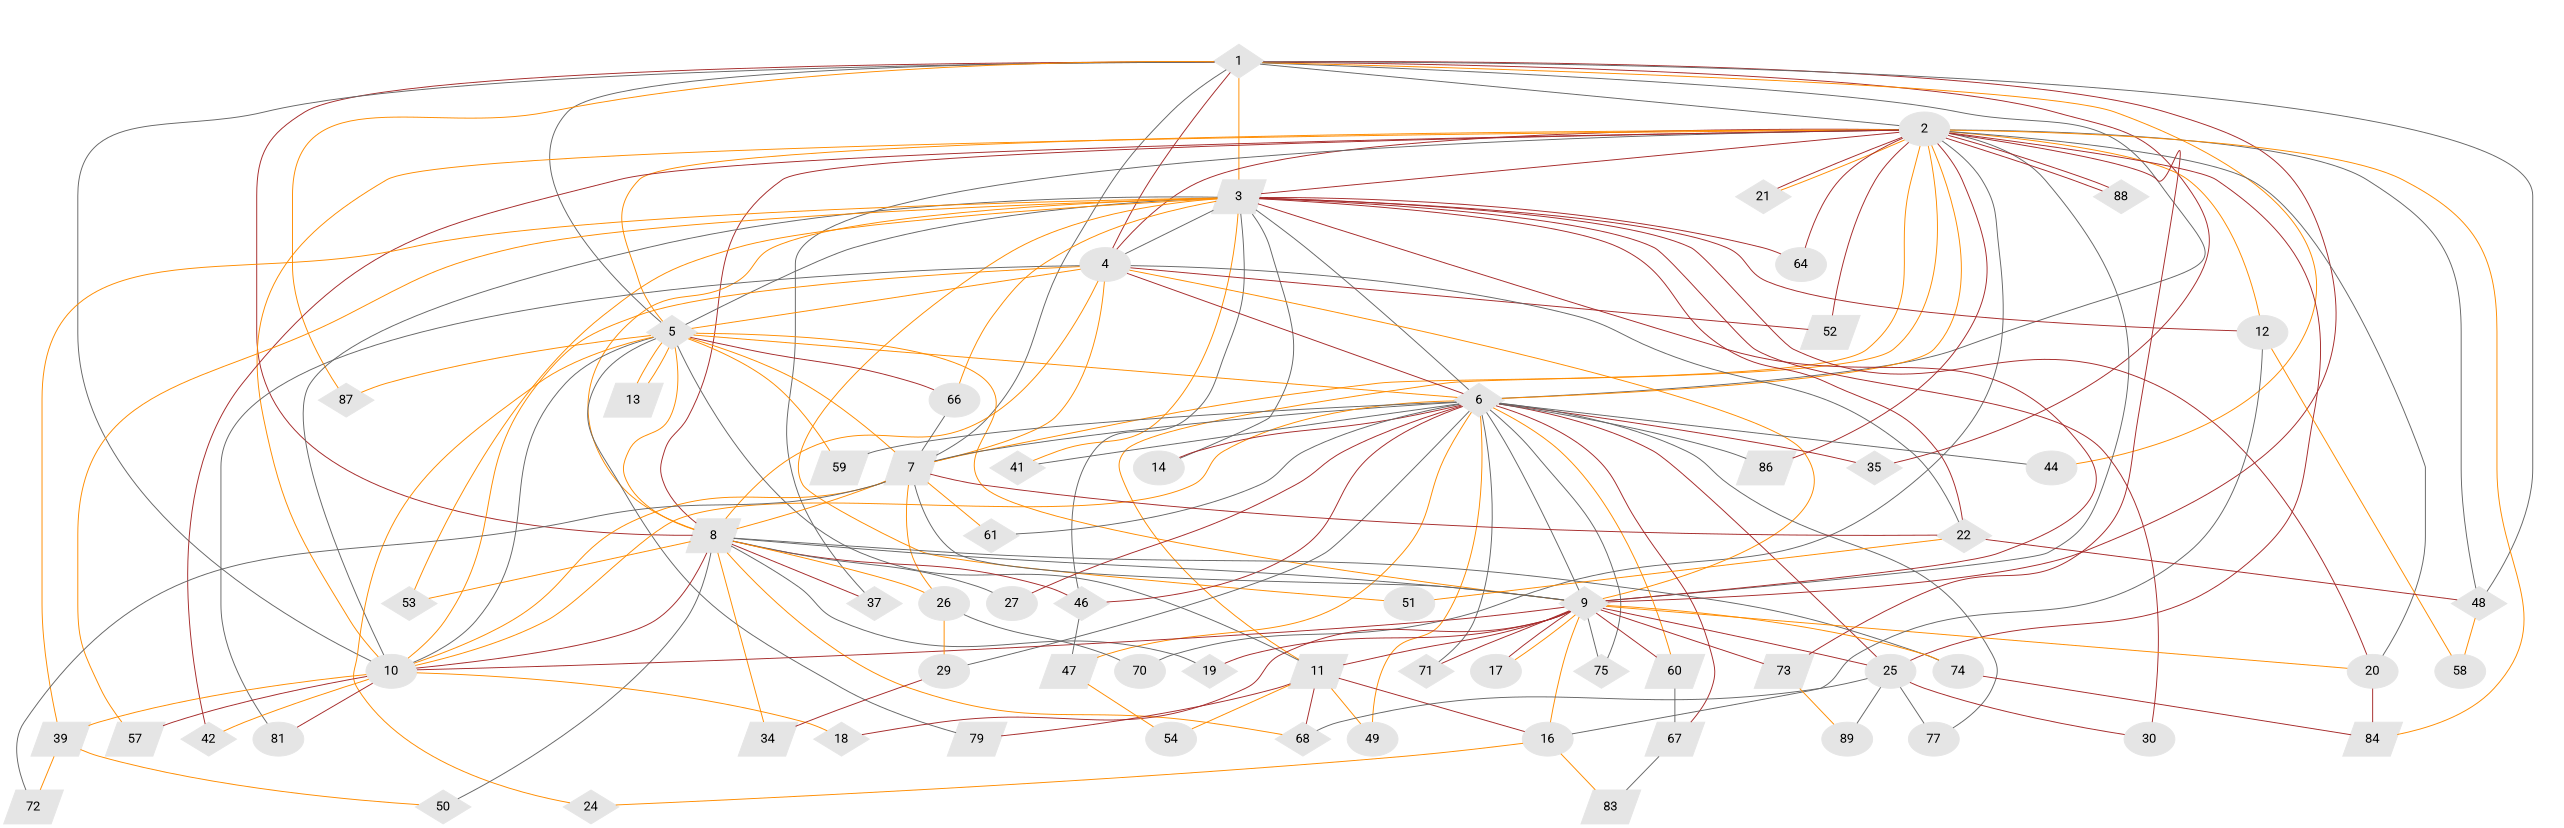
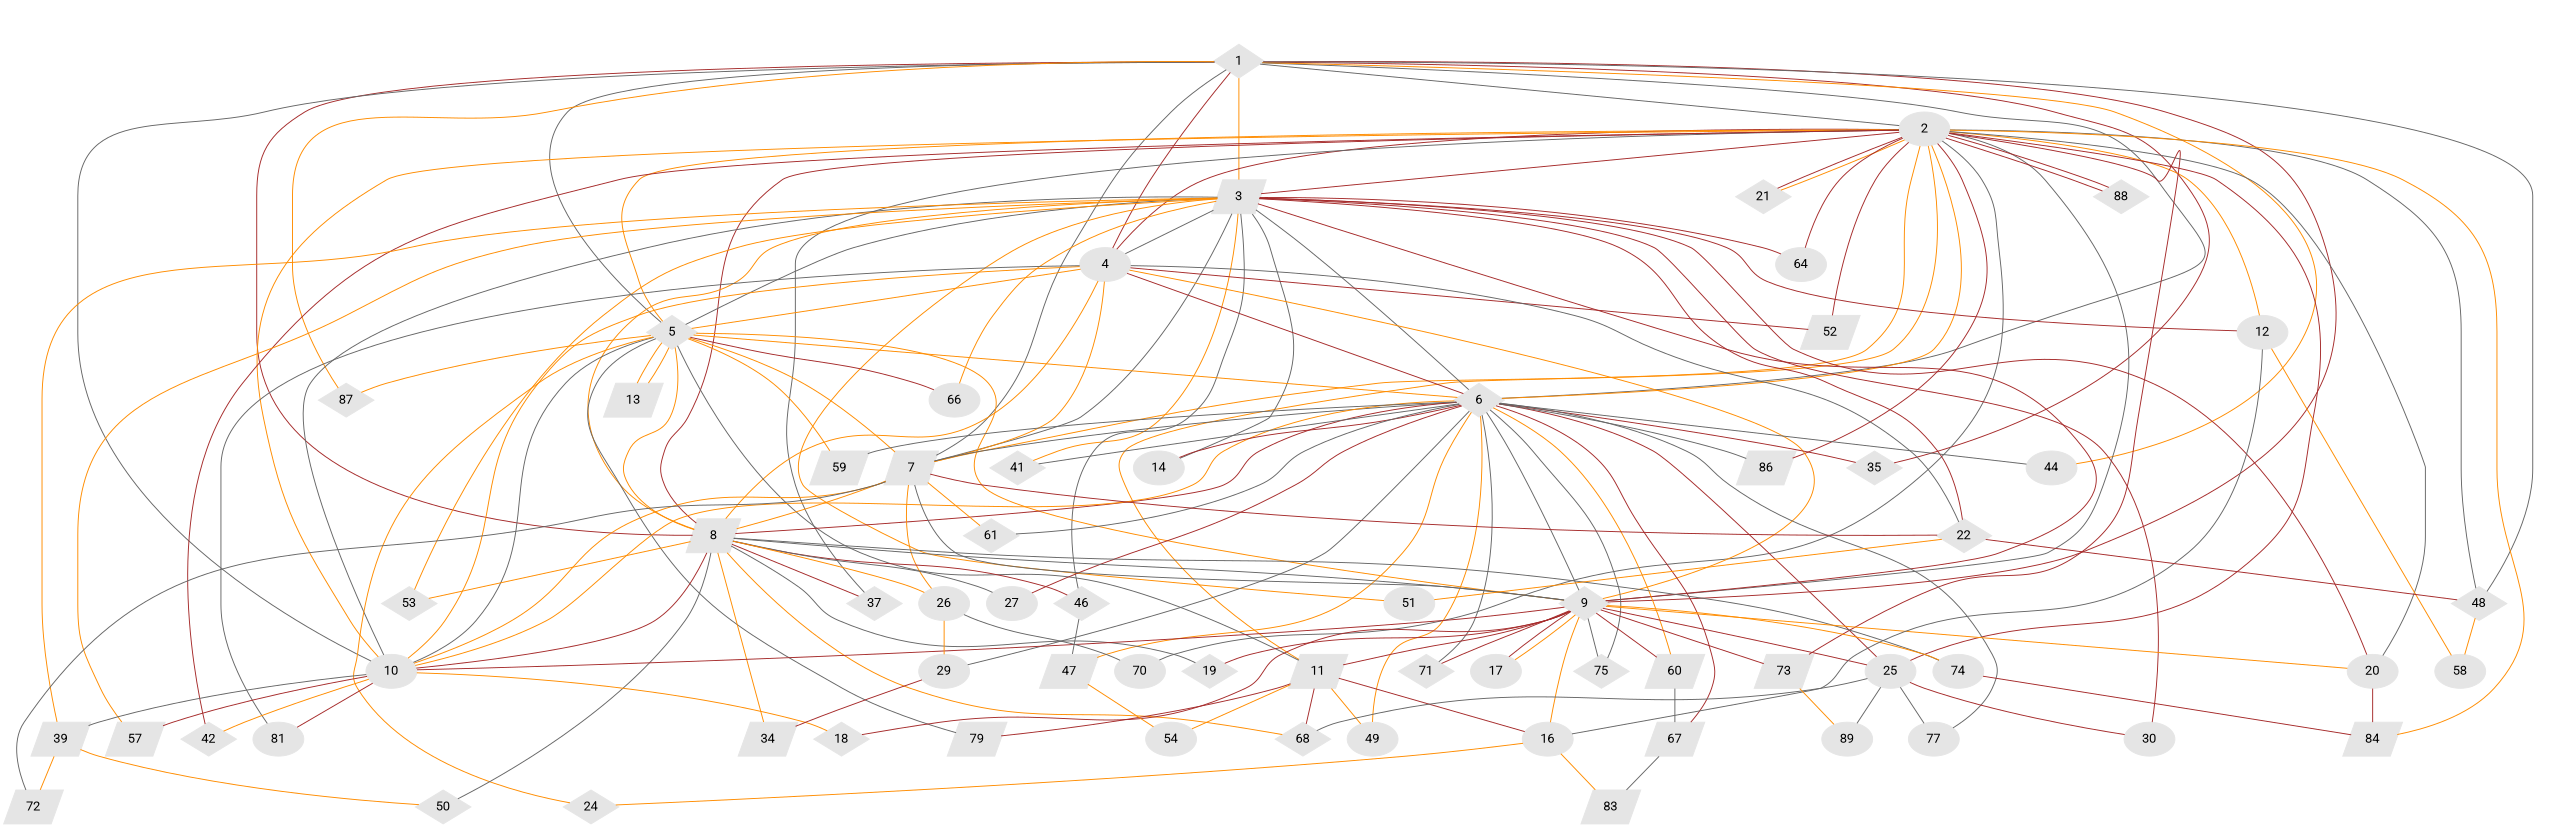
edge "66" -- "7": now "3" -- "7"
edge "6" -- "46": now "6" -- "8"
edge "10" -- "39": color darkorange -> gray40
